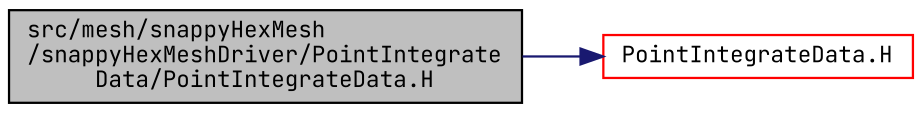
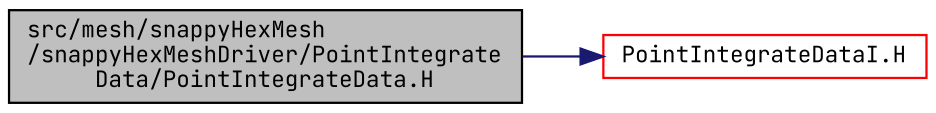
node "PointIntegrateData.H": label "PointIntegrateData.H" -> "PointIntegrateDataI.H"
